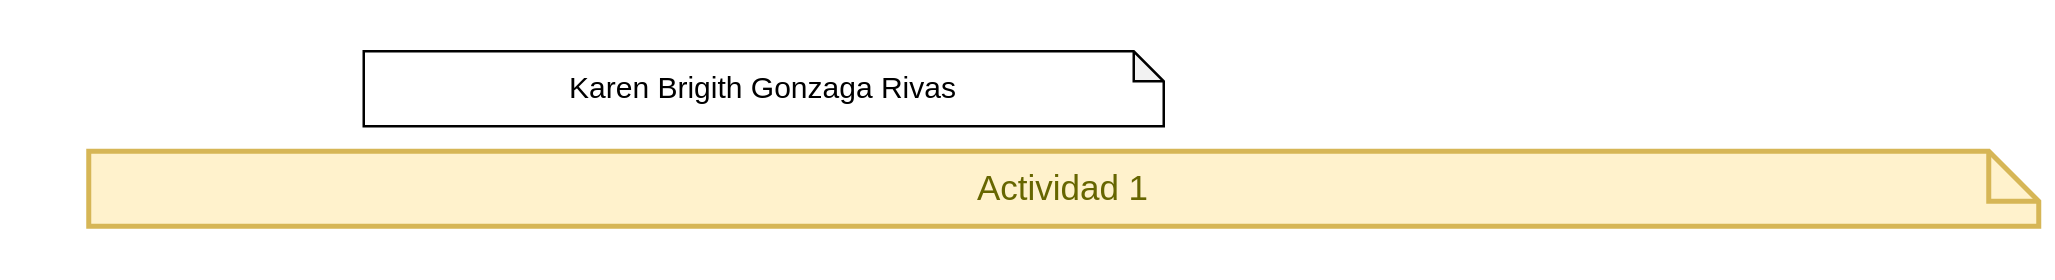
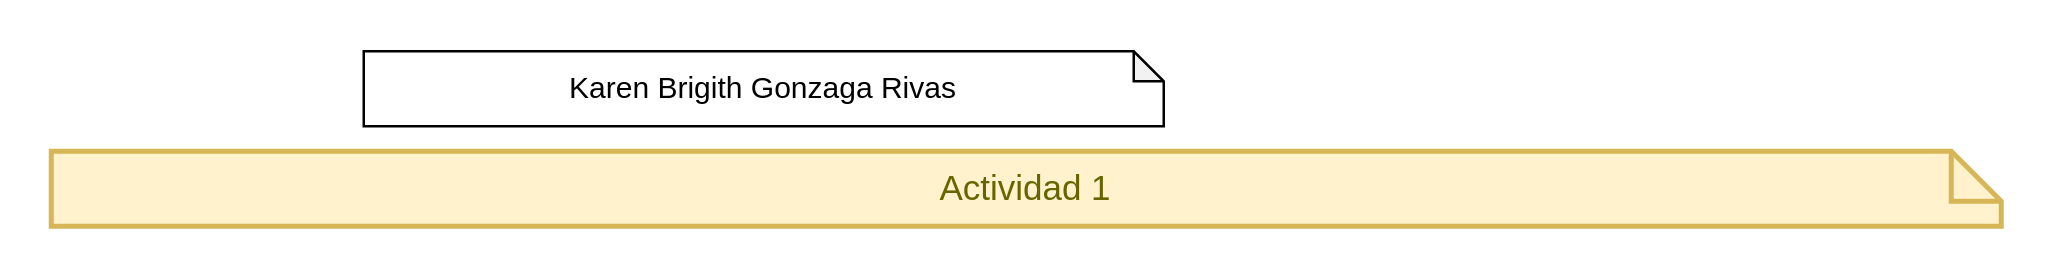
node "Actividad 1": moved (1064, 189) -> (1026, 189)
